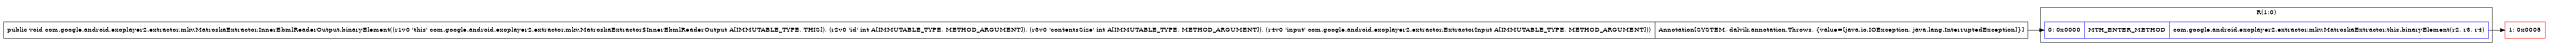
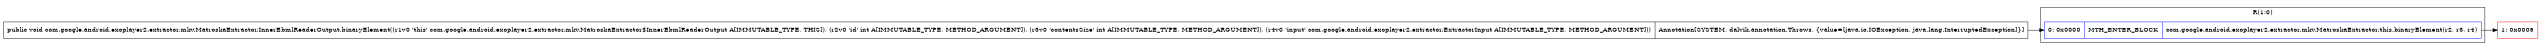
node "0: 0x0000": text "MTH_ENTER_METHOD" -> "MTH_ENTER_BLOCK"
